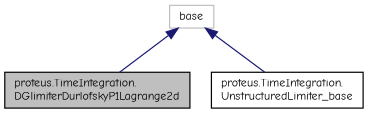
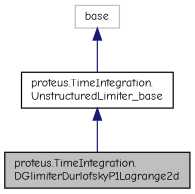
edge "proteus.TimeIntegration. DGlimiterDurlofskyP1Lagrange2d" -> "base": now "proteus.TimeIntegration. DGlimiterDurlofskyP1Lagrange2d" -> "proteus.TimeIntegration. UnstructuredLimiter_base"
